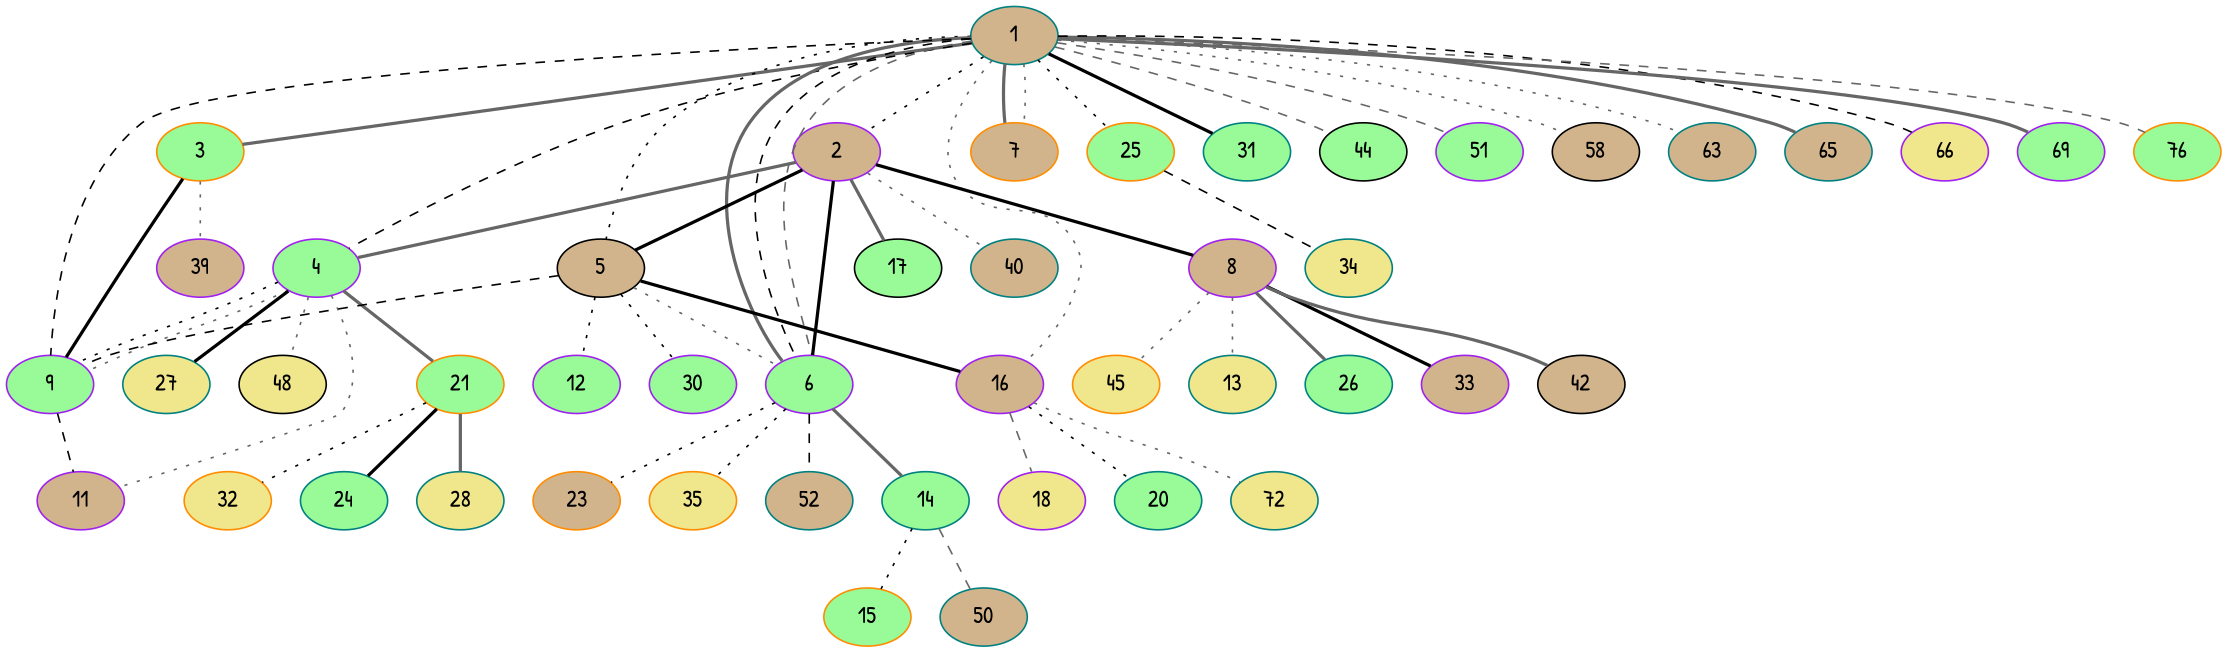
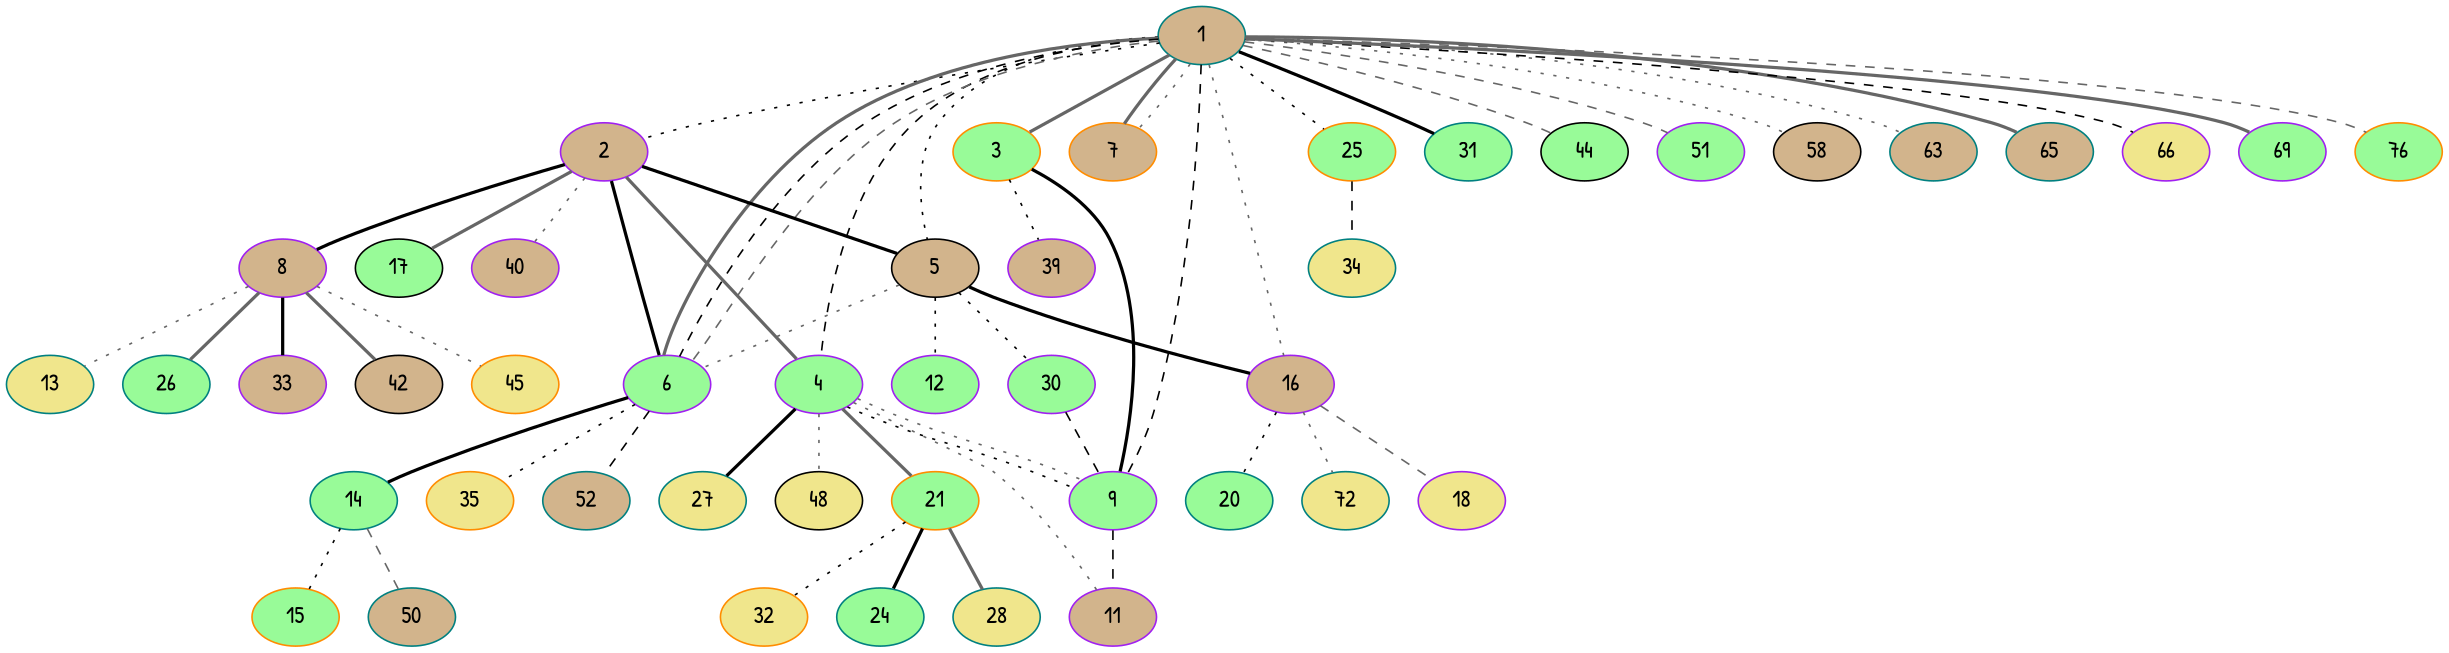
edge "3" -- "39": color gray40 -> black
node "40": color teal -> purple
edge "5" -- "9": now "30" -- "9"
edge "6" -- "14": color gray40 -> black
node "23": removed
